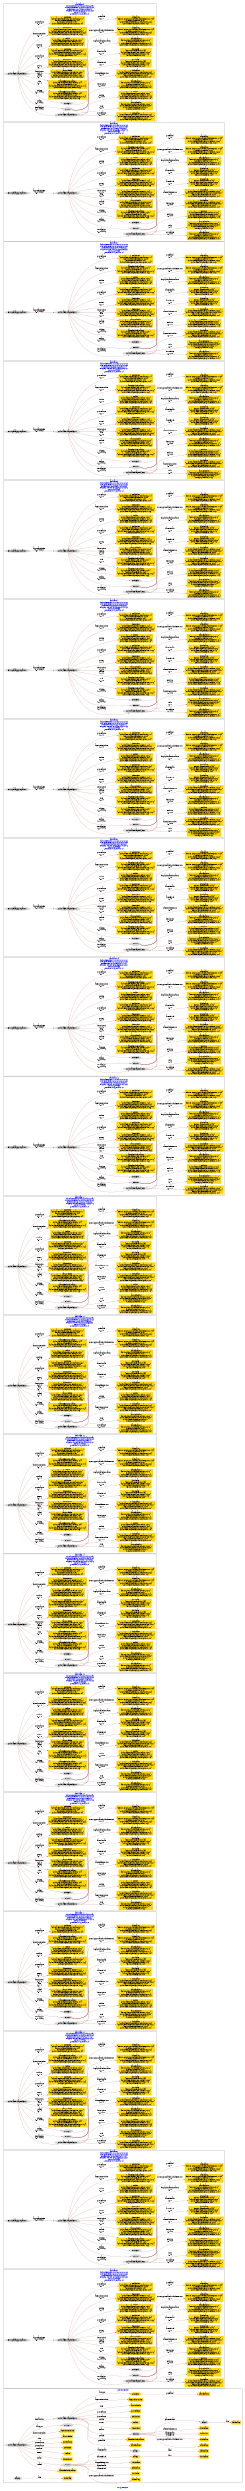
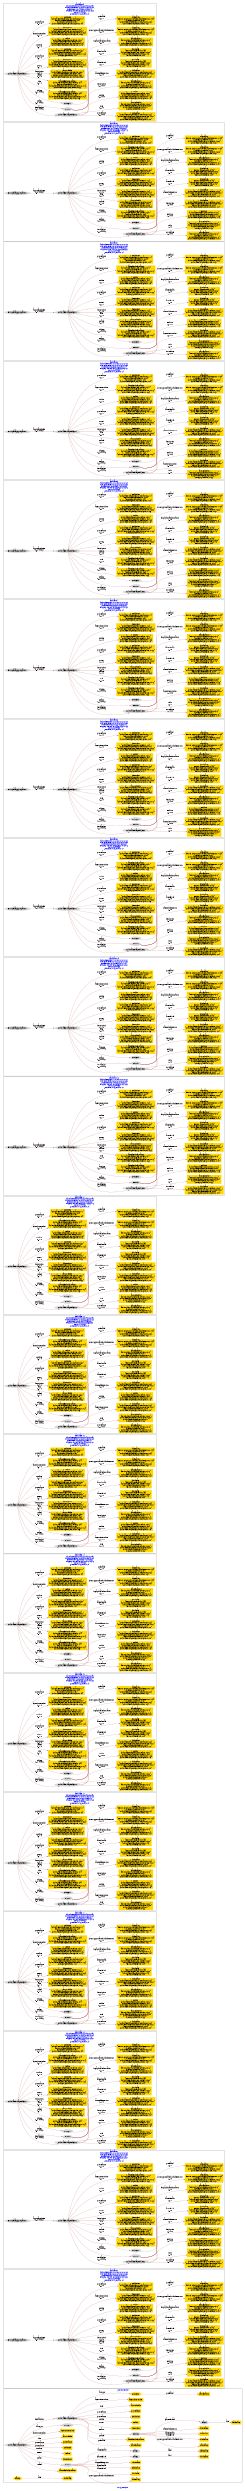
node "Place2": fillcolor gold -> lightgray
node "Place3": fillcolor lightgray -> gold
